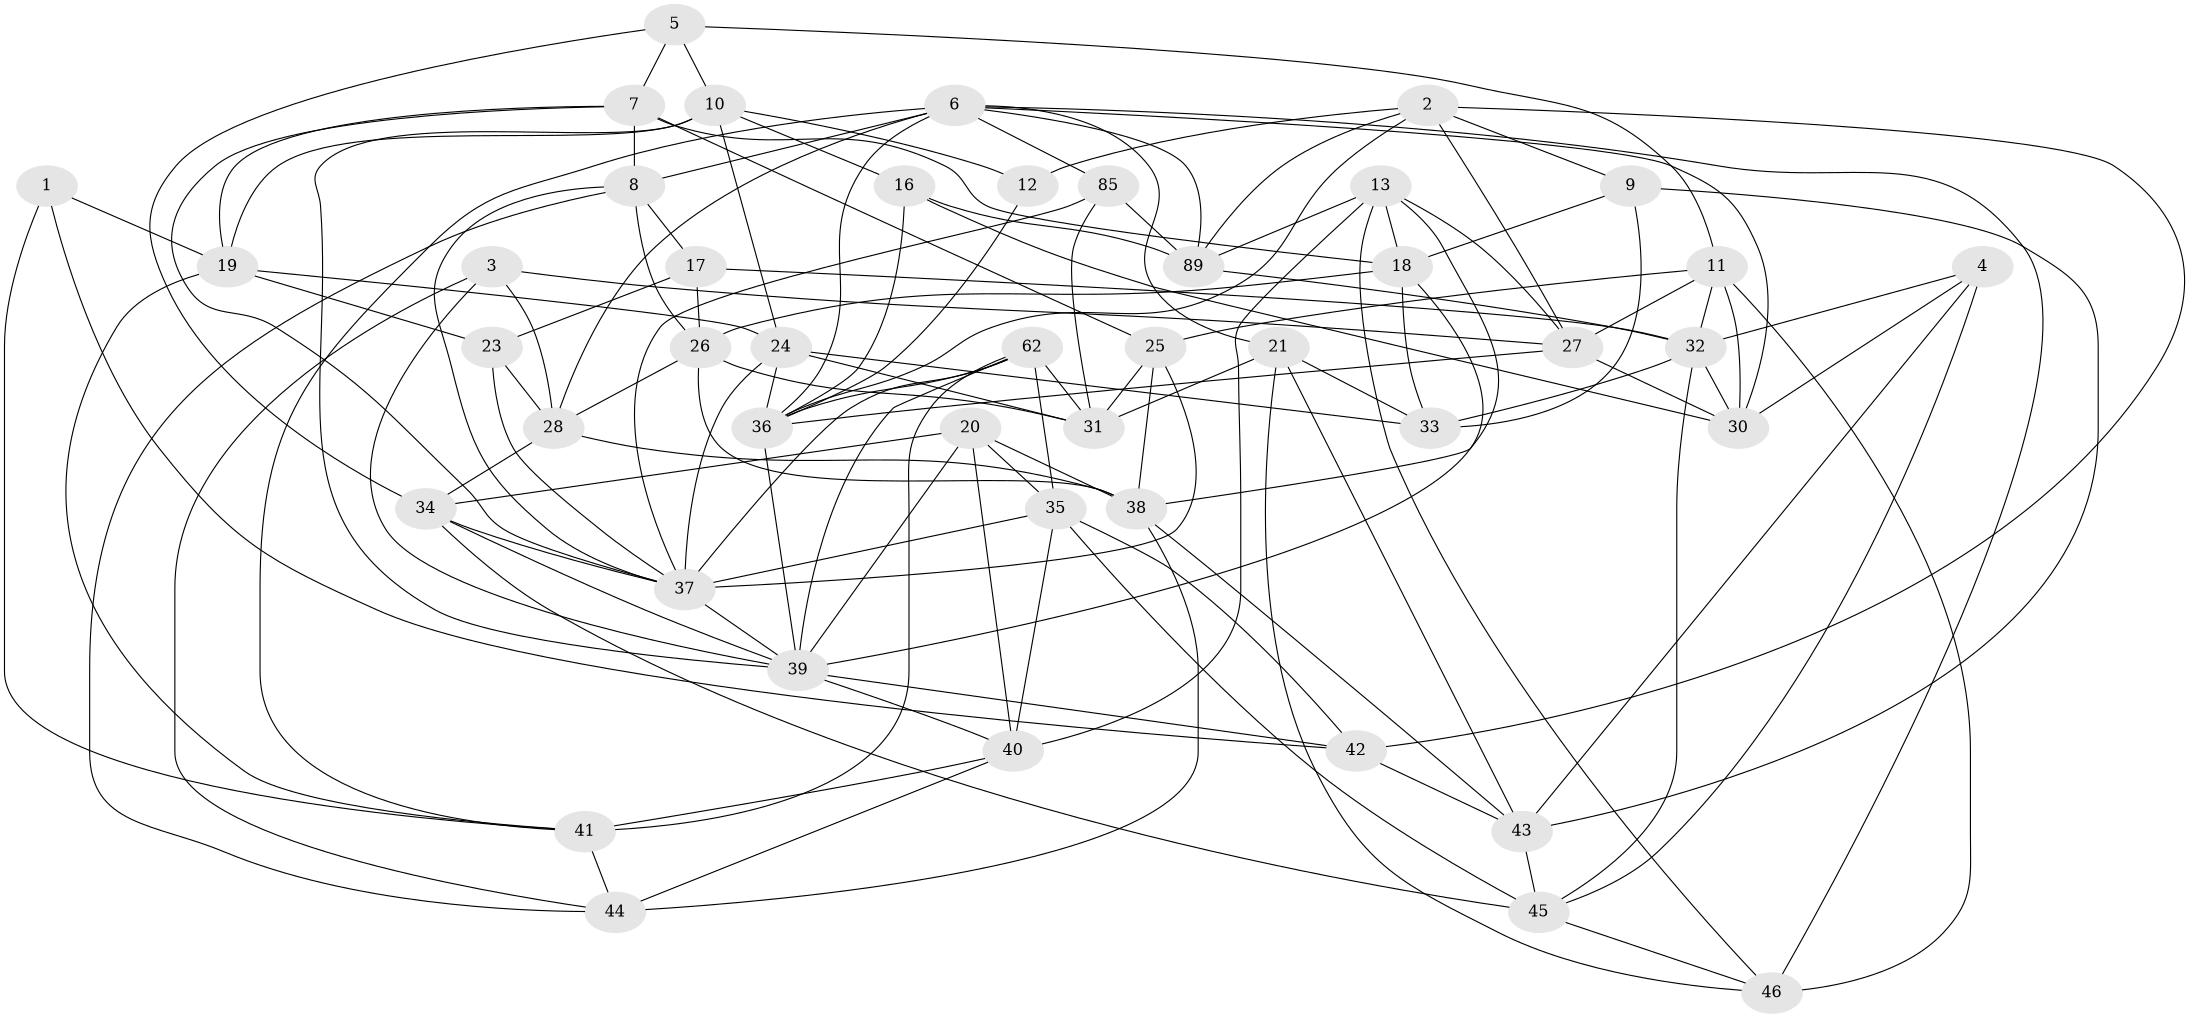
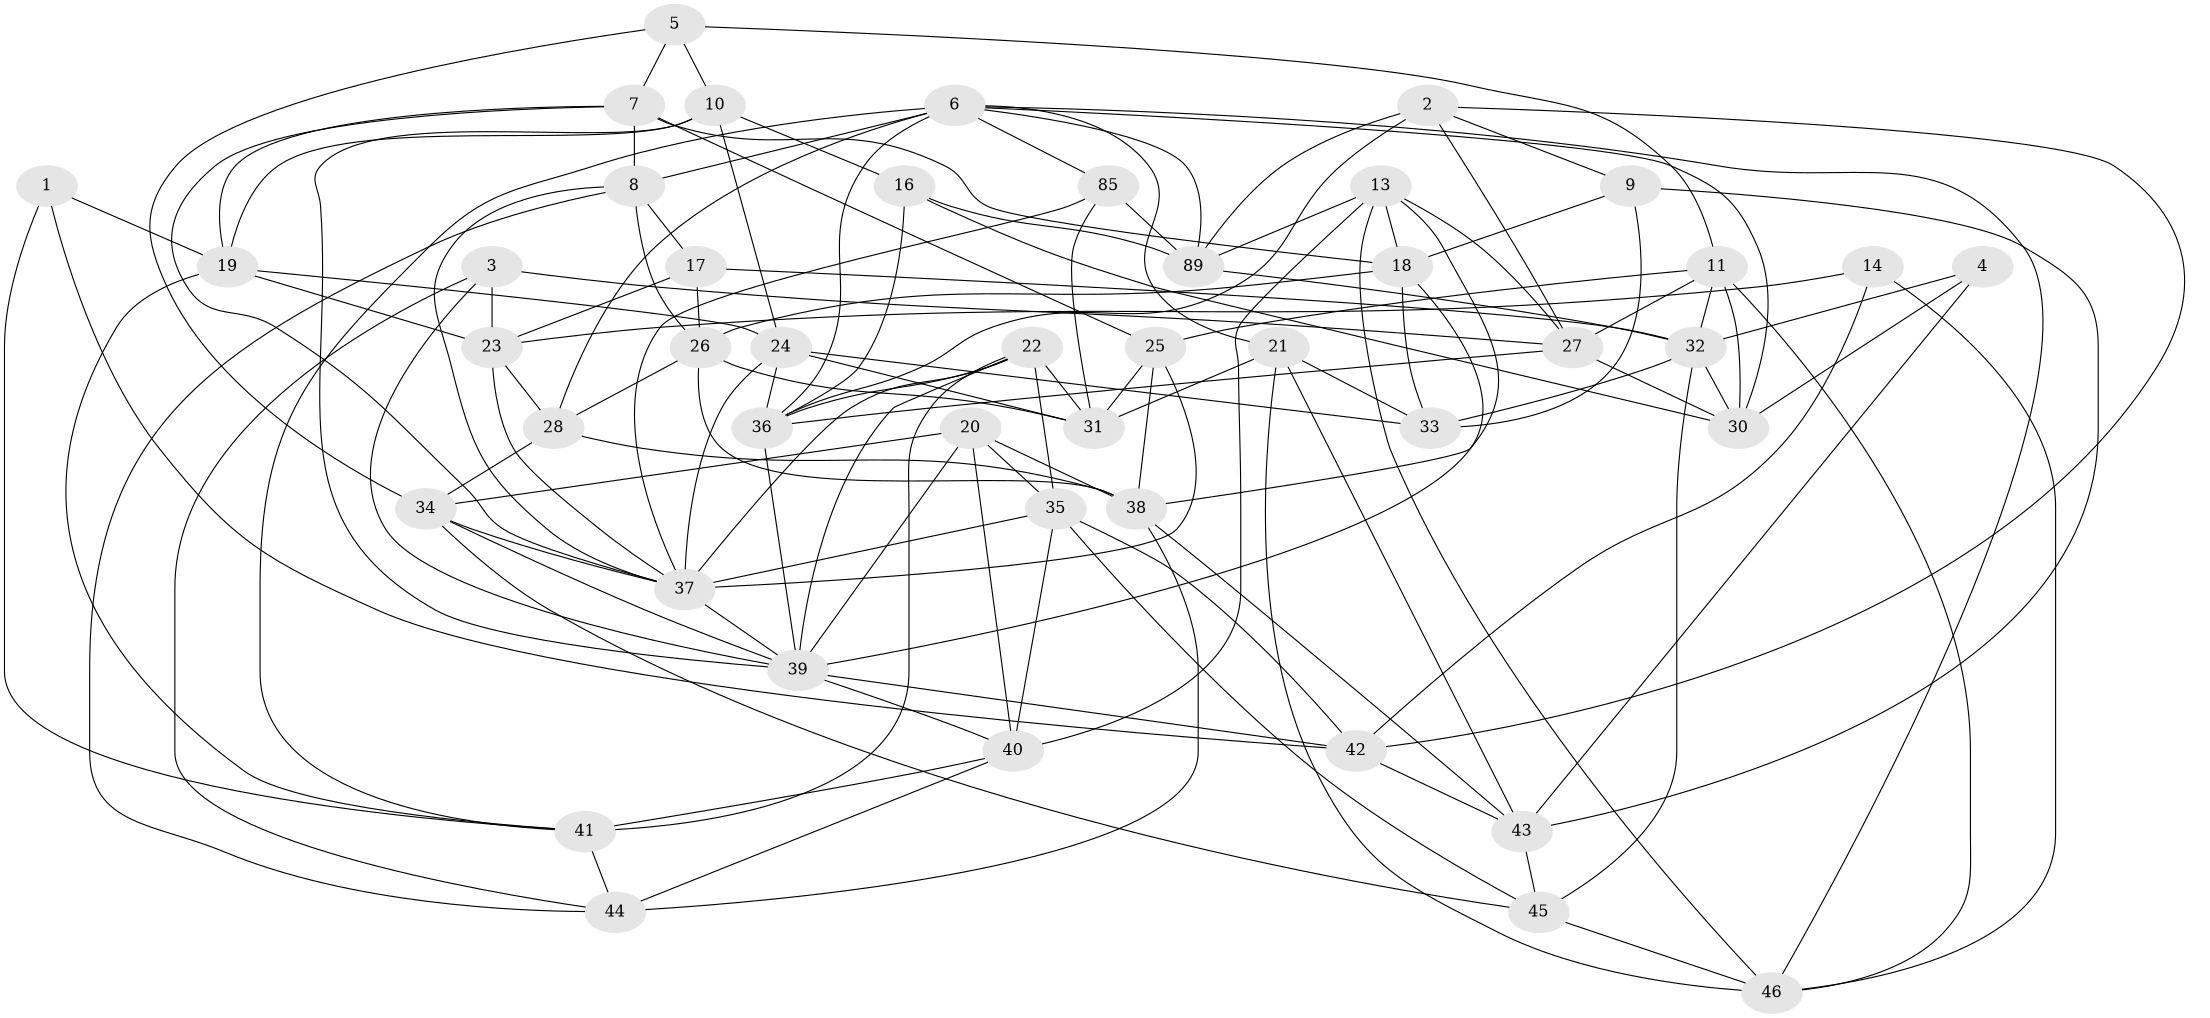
node "12": removed
node "14": added
edge "3" -- "28": now "3" -- "23"
node "62": label "62" -> "22"
edge "4" -- "45": removed
